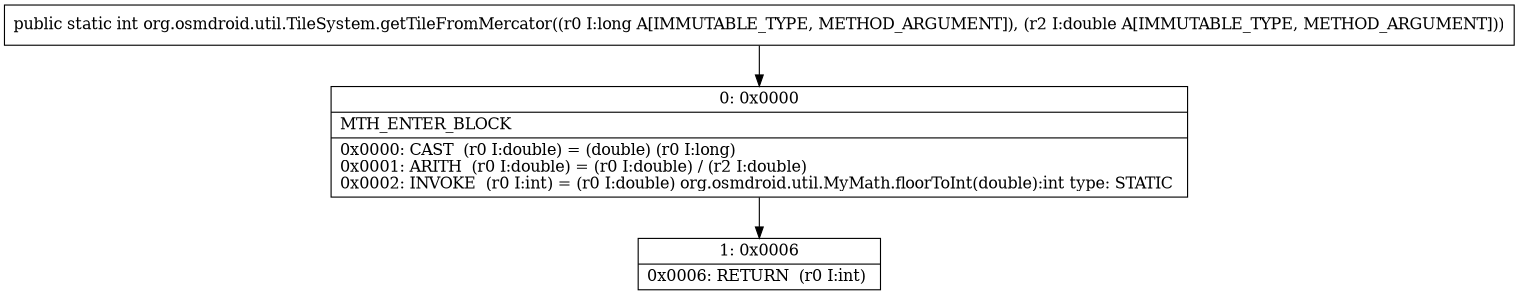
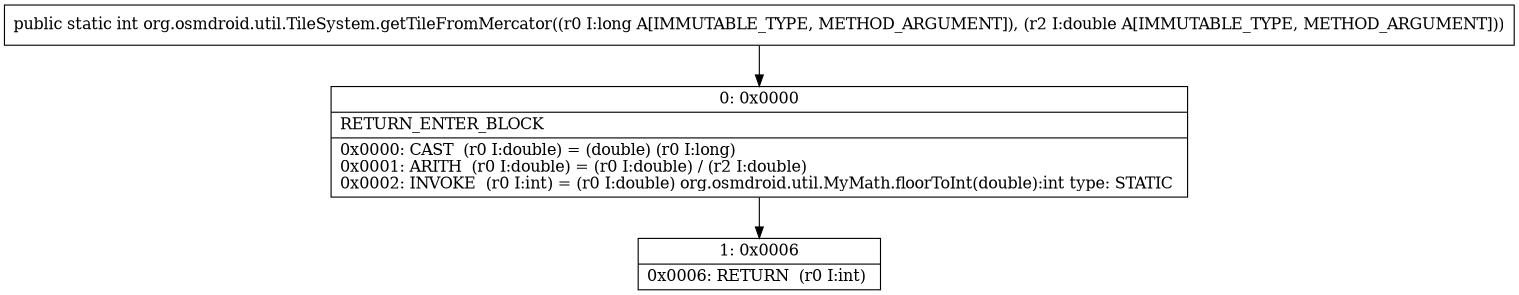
node "0: 0x0000": text "MTH_ENTER_BLOCK" -> "RETURN_ENTER_BLOCK"
